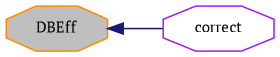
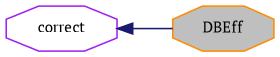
edge "correct" -> "DBEff": reversed
